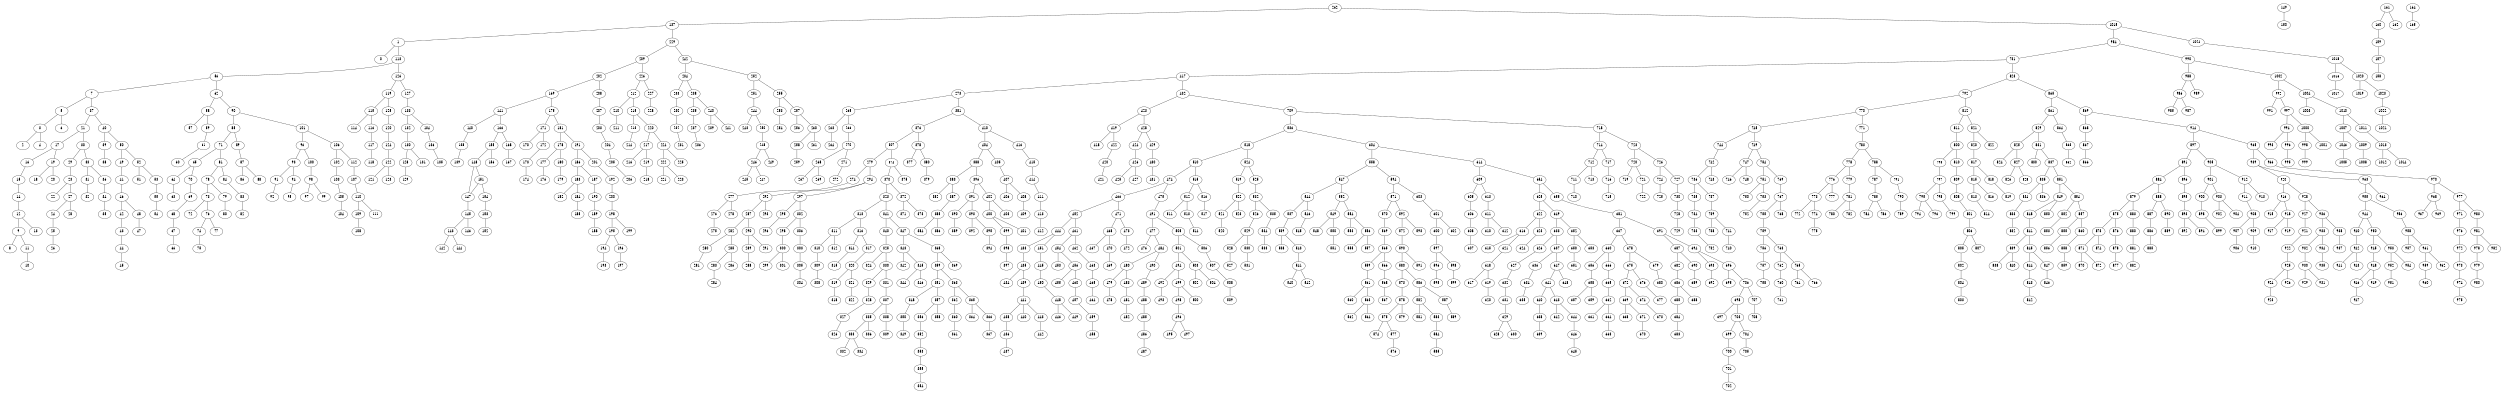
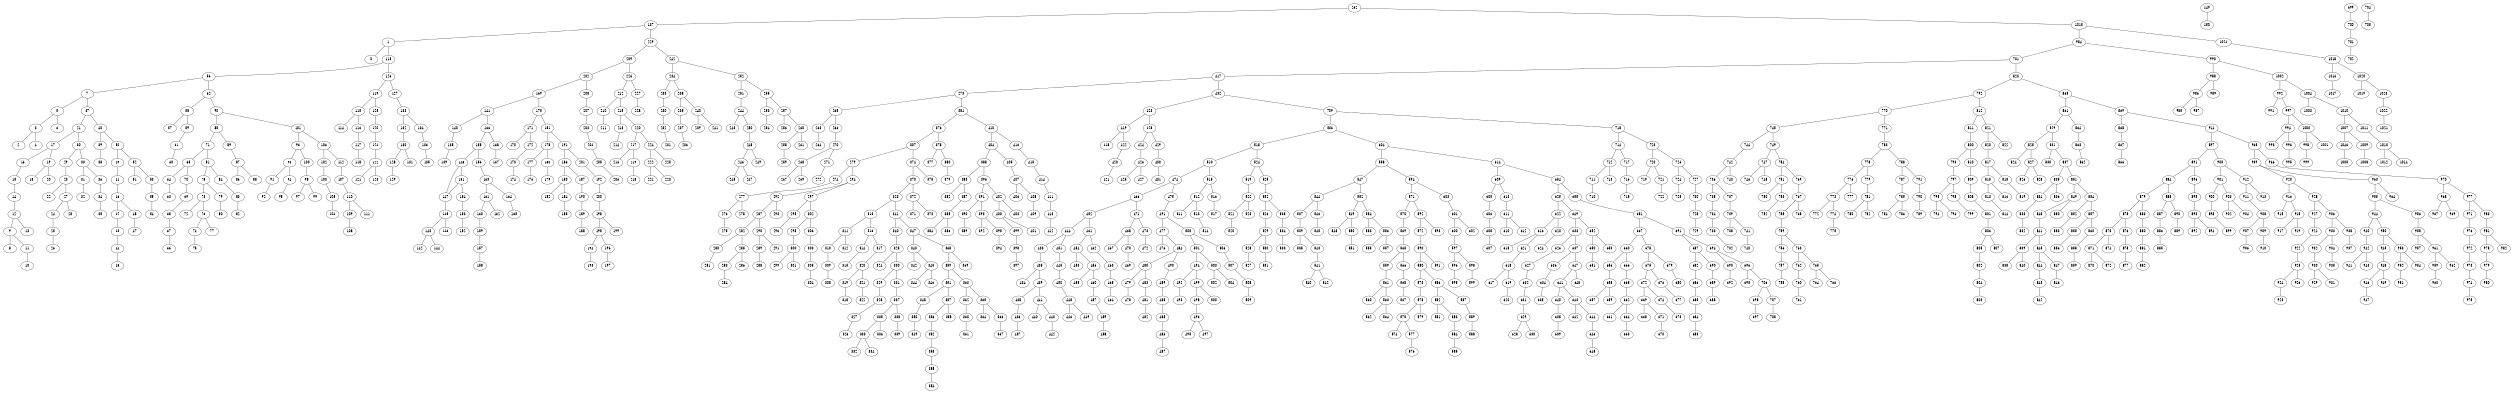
node "163": added
edge "686" -- "688": now "689" -- "688"
edge "441" -- "438": now "439" -- "438"
node "703": removed
node "588": added
